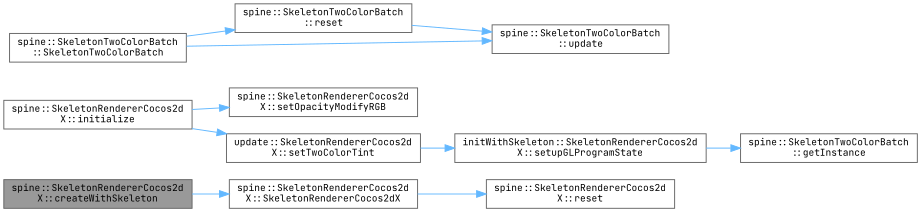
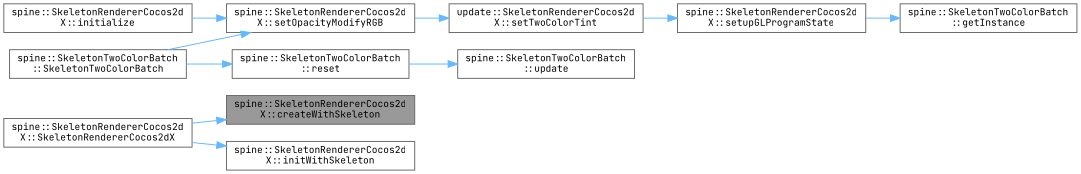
edge "spine::SkeletonTwoColorBatch ::SkeletonTwoColorBatch" -> "spine::SkeletonTwoColorBatch ::update": now "spine::SkeletonTwoColorBatch ::SkeletonTwoColorBatch" -> "spine::SkeletonRendererCocos2d X::setOpacityModifyRGB"
edge "spine::SkeletonRendererCocos2d X::initialize" -> "update::SkeletonRendererCocos2d X::setTwoColorTint": now "spine::SkeletonRendererCocos2d X::setOpacityModifyRGB" -> "update::SkeletonRendererCocos2d X::setTwoColorTint"
node "initWithSkeleton::SkeletonRendererCocos2d X::setupGLProgramState": label "initWithSkeleton::SkeletonRendererCocos2d X::setupGLProgramState" -> "spine::SkeletonRendererCocos2d X::setupGLProgramState"
edge "spine::SkeletonRendererCocos2d X::createWithSkeleton" -> "spine::SkeletonRendererCocos2d X::SkeletonRendererCocos2dX": reversed
node "spine::SkeletonRendererCocos2d X::reset": label "spine::SkeletonRendererCocos2d X::reset" -> "spine::SkeletonRendererCocos2d X::initWithSkeleton"
